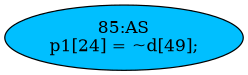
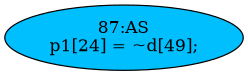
node "85:AS p1[24] = ~d[49];": label "85:AS p1[24] = ~d[49];" -> "87:AS p1[24] = ~d[49];"
